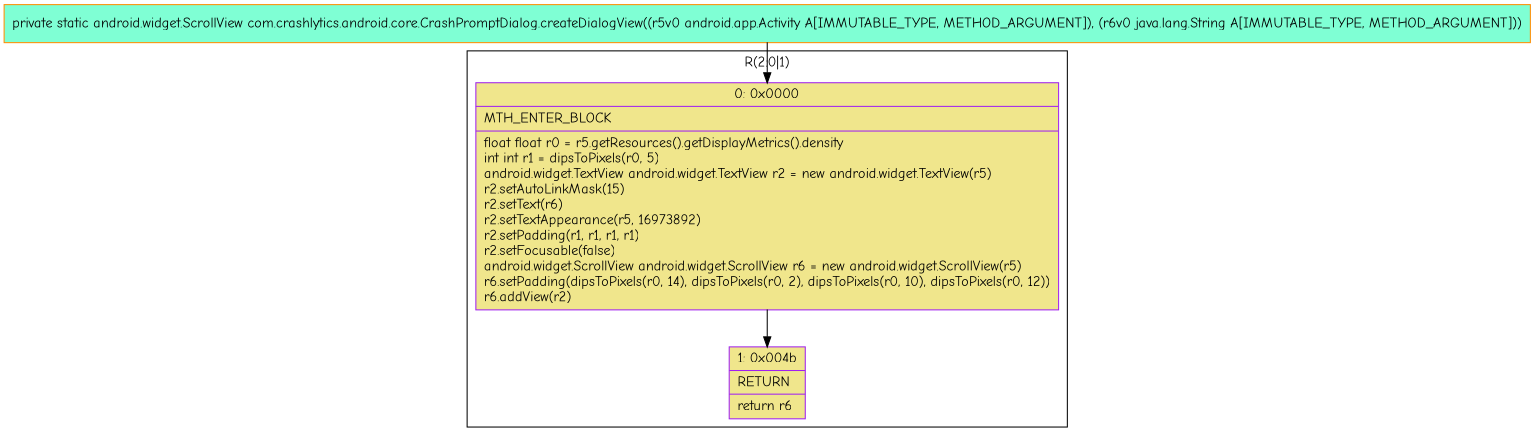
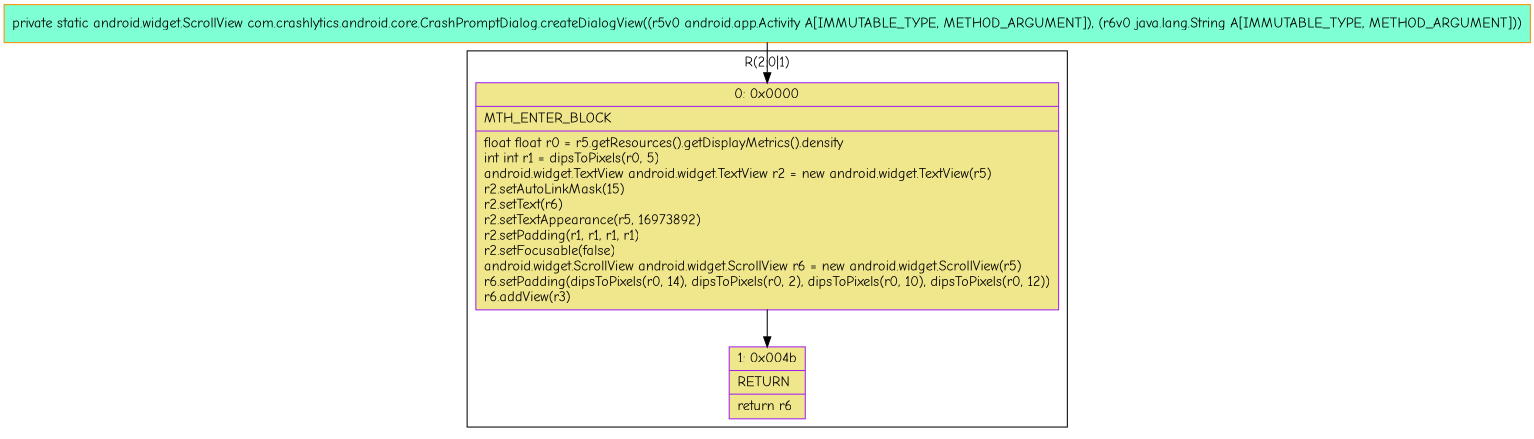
node "0: 0x0000": text "r6.addView(r2)" -> "r6.addView(r3)"
